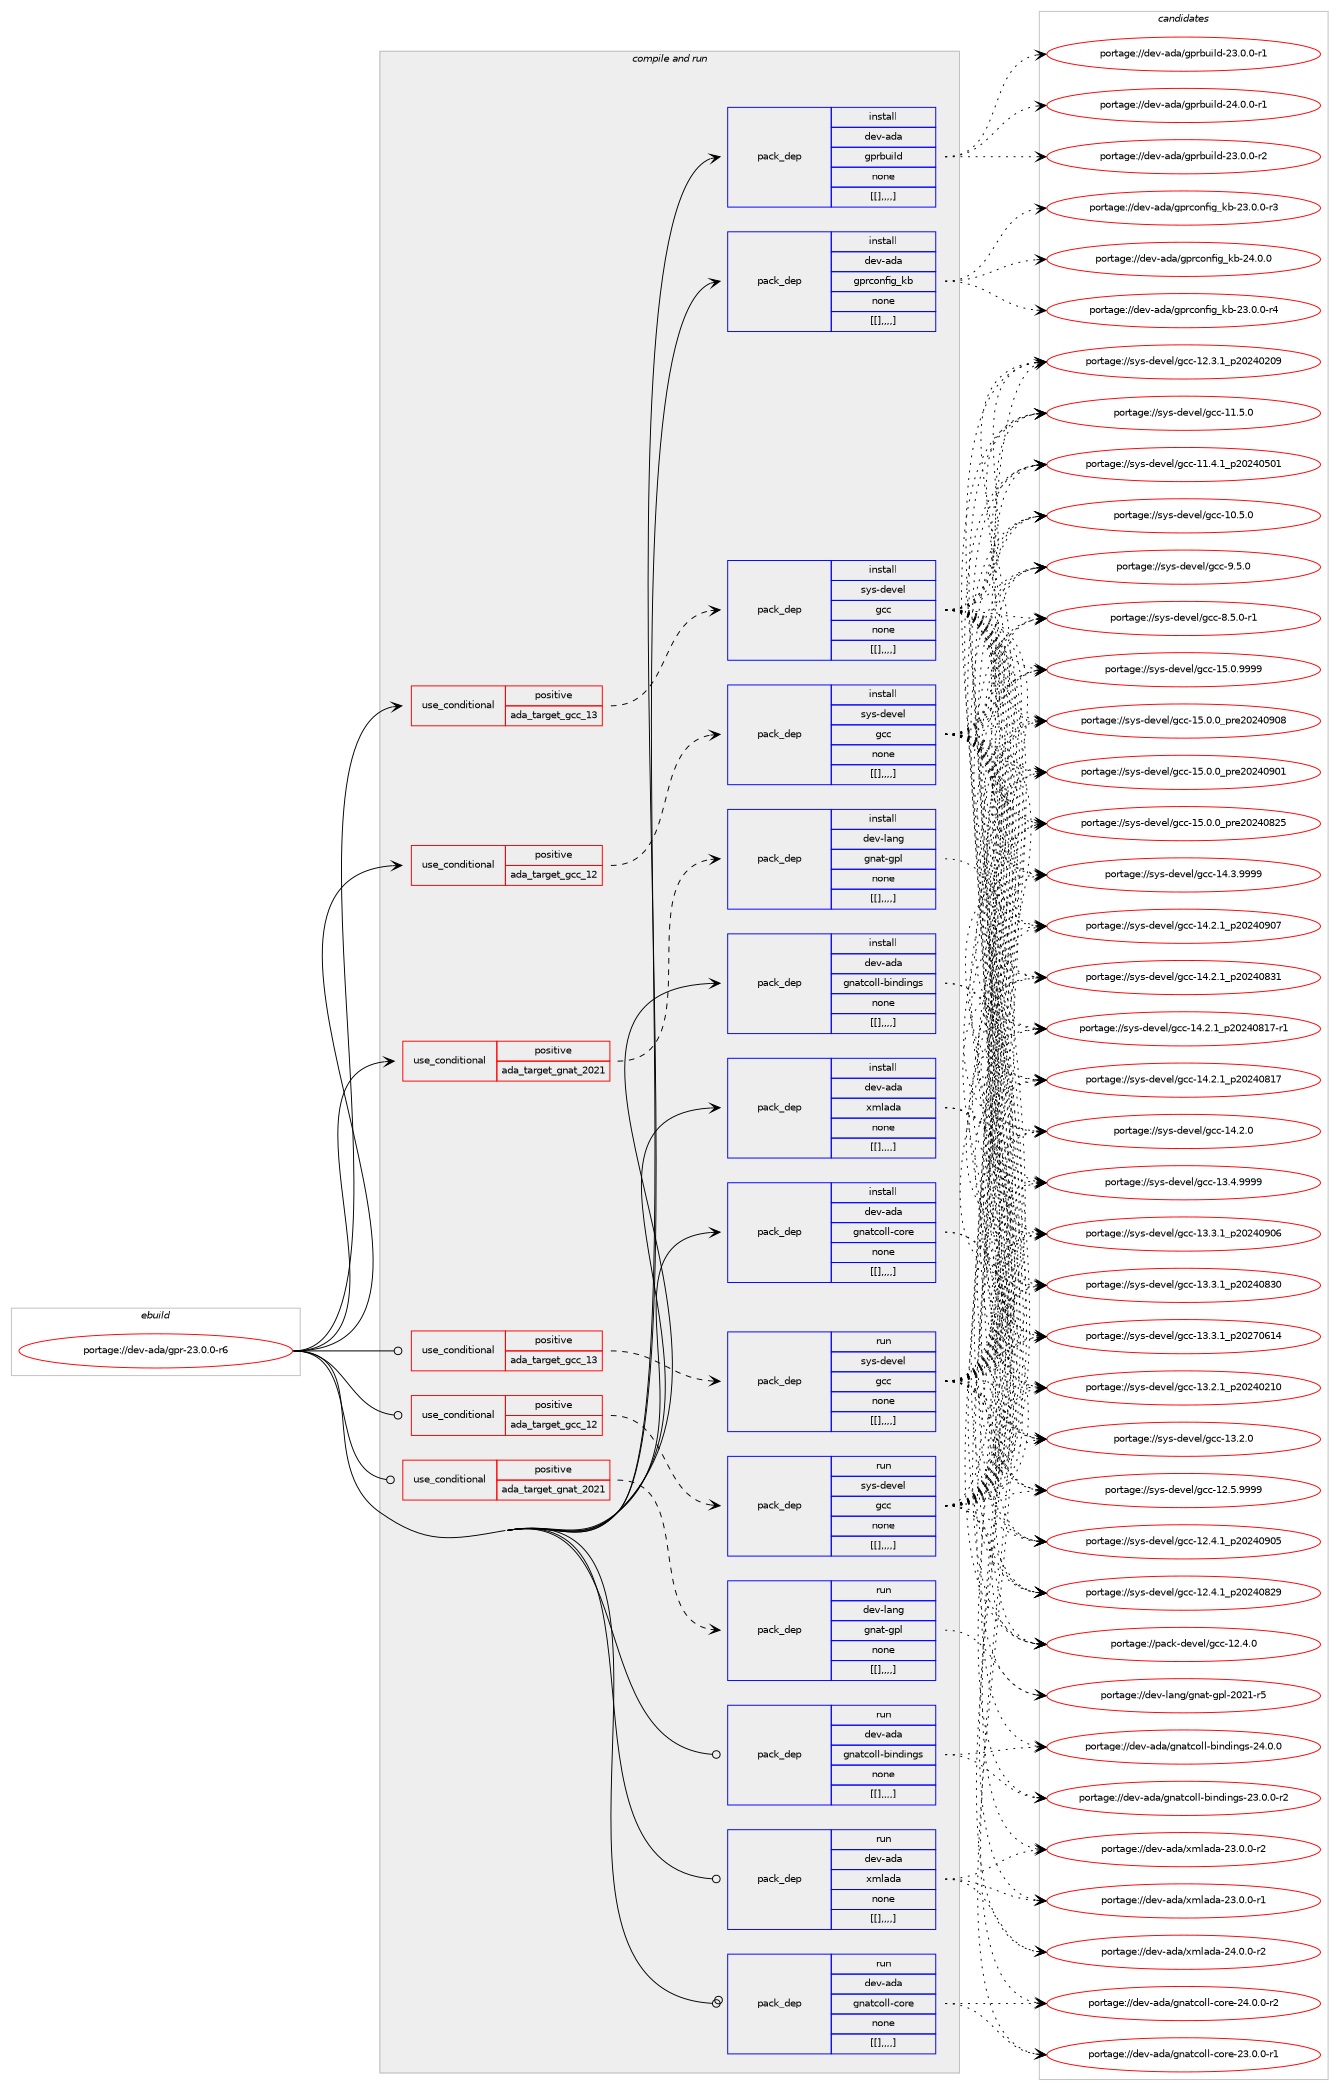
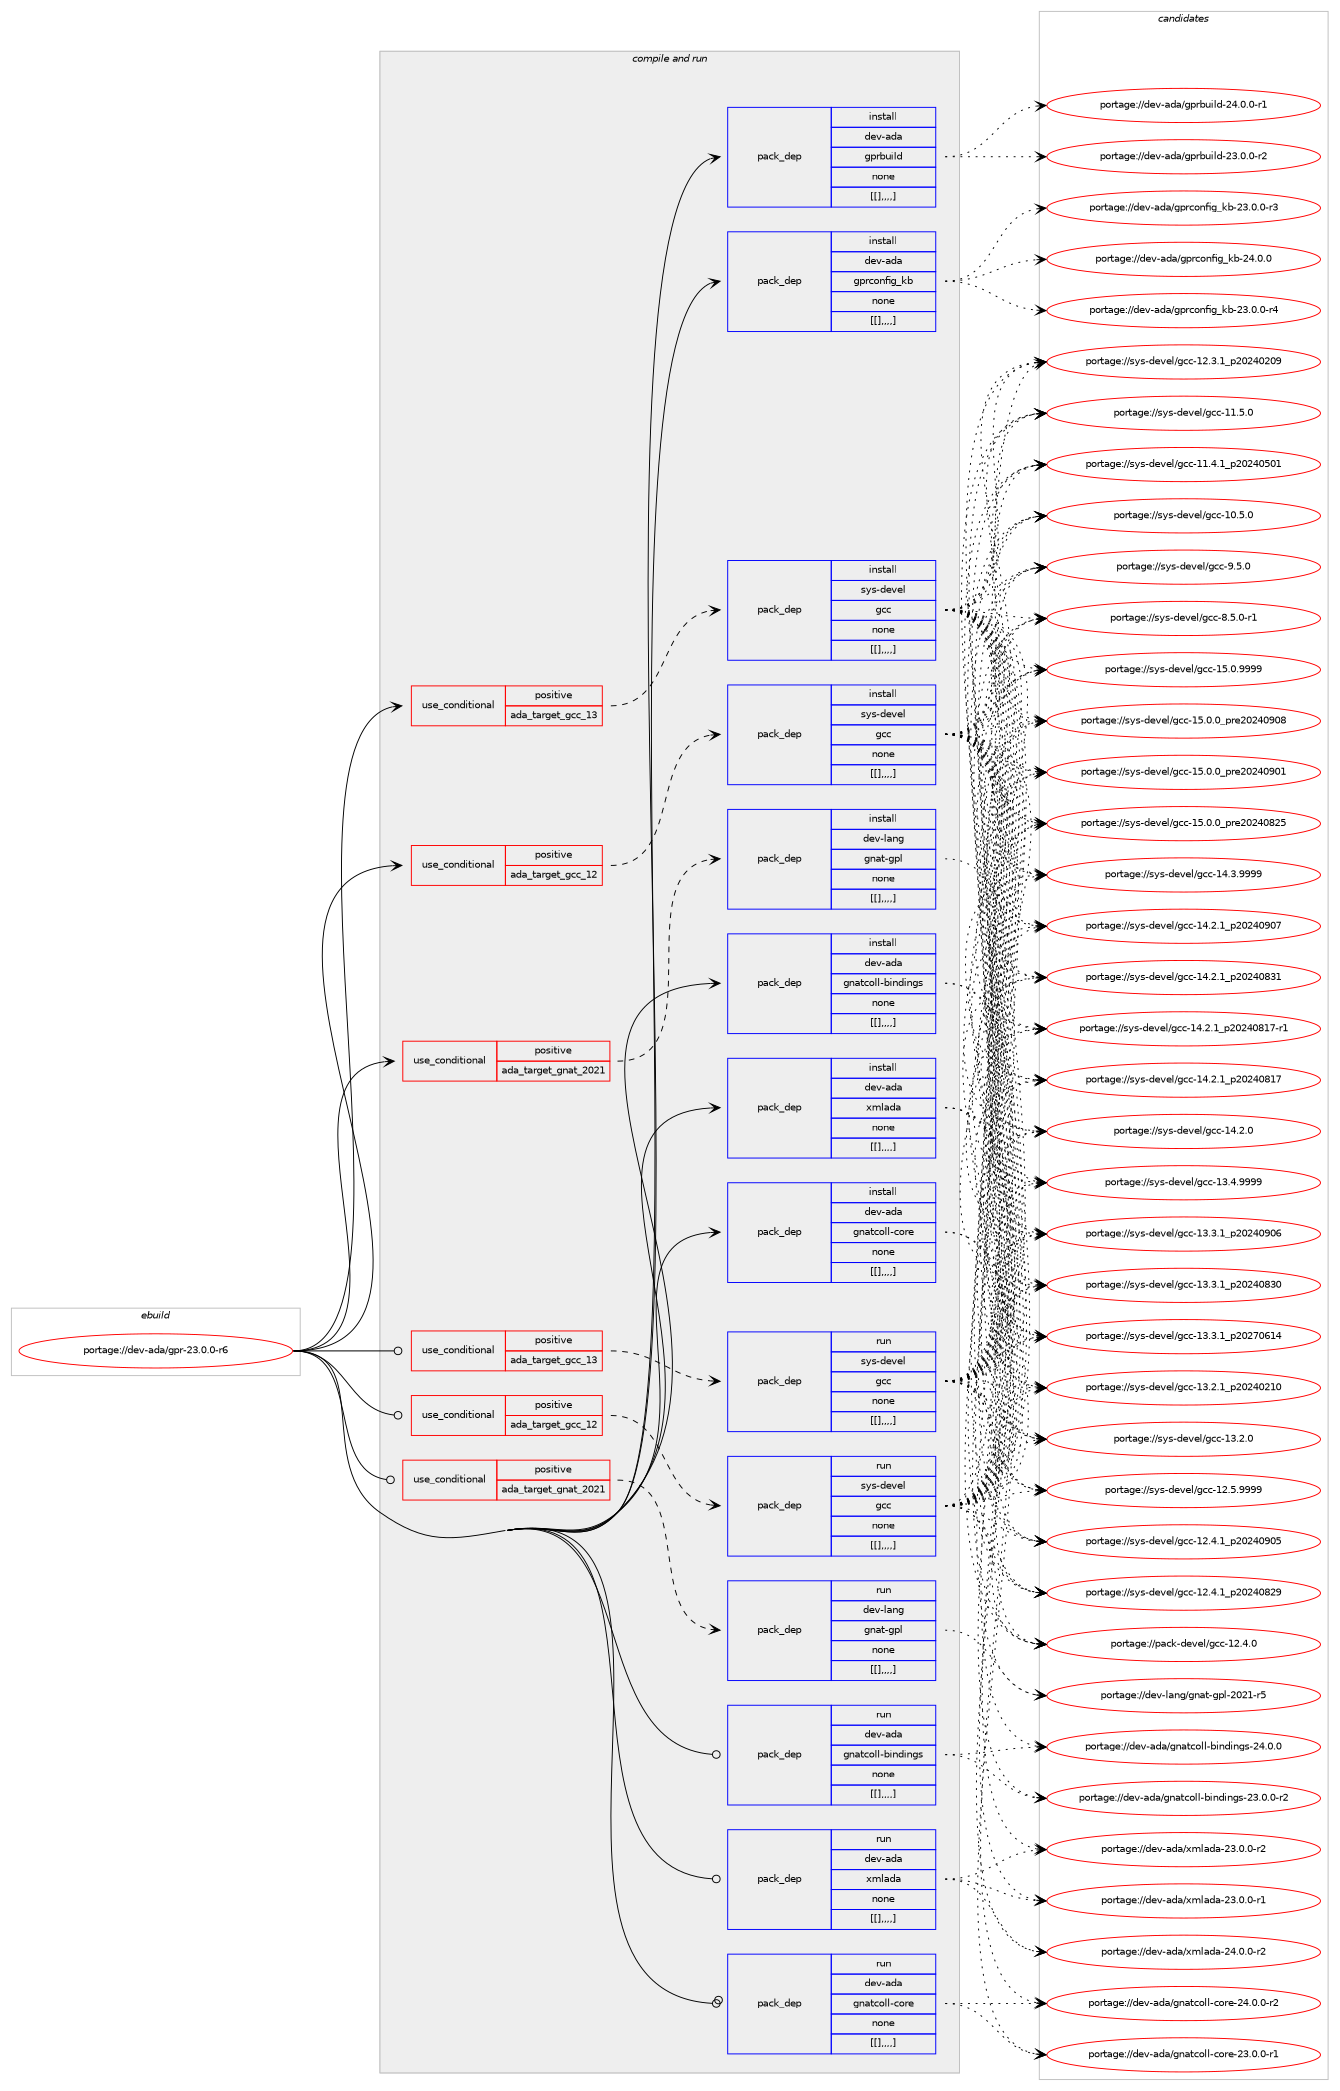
node "portage://dev-ada/gprbuild-23.0.0-r1": removed
